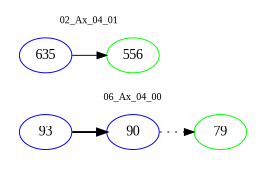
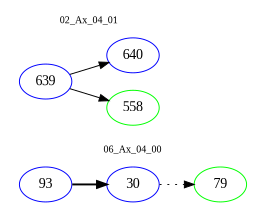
node "635": label "635" -> "639"
node "640": added
node "556": label "556" -> "558"
node "90": label "90" -> "30"
